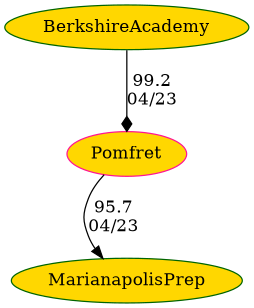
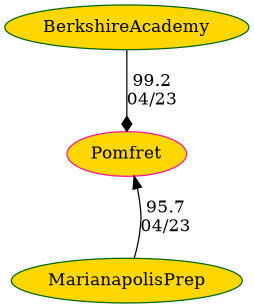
edge "Pomfret" -> "MarianapolisPrep": reversed
